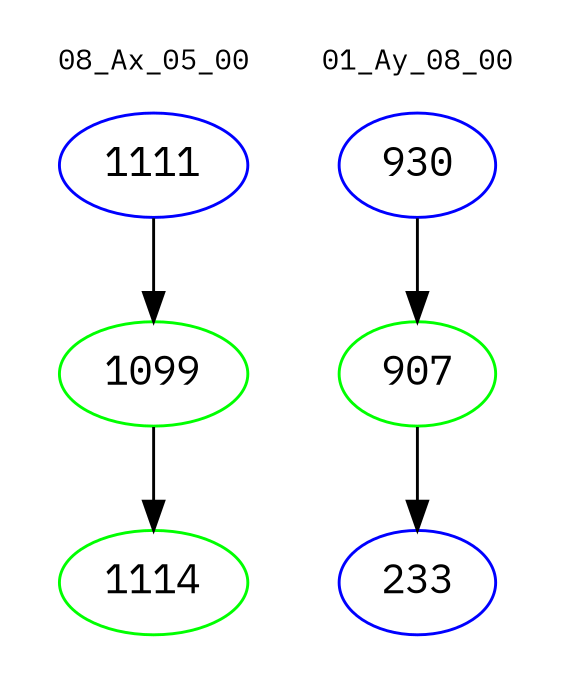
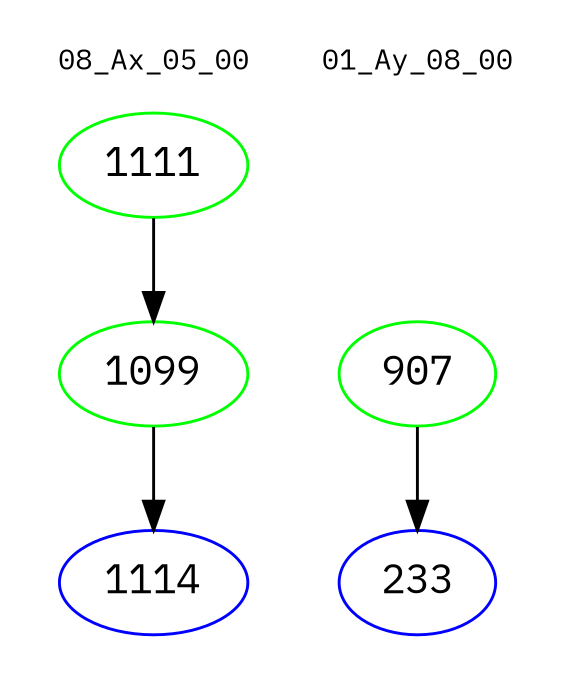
node "1111": color blue -> green
node "930": removed
node "1114": color green -> blue
